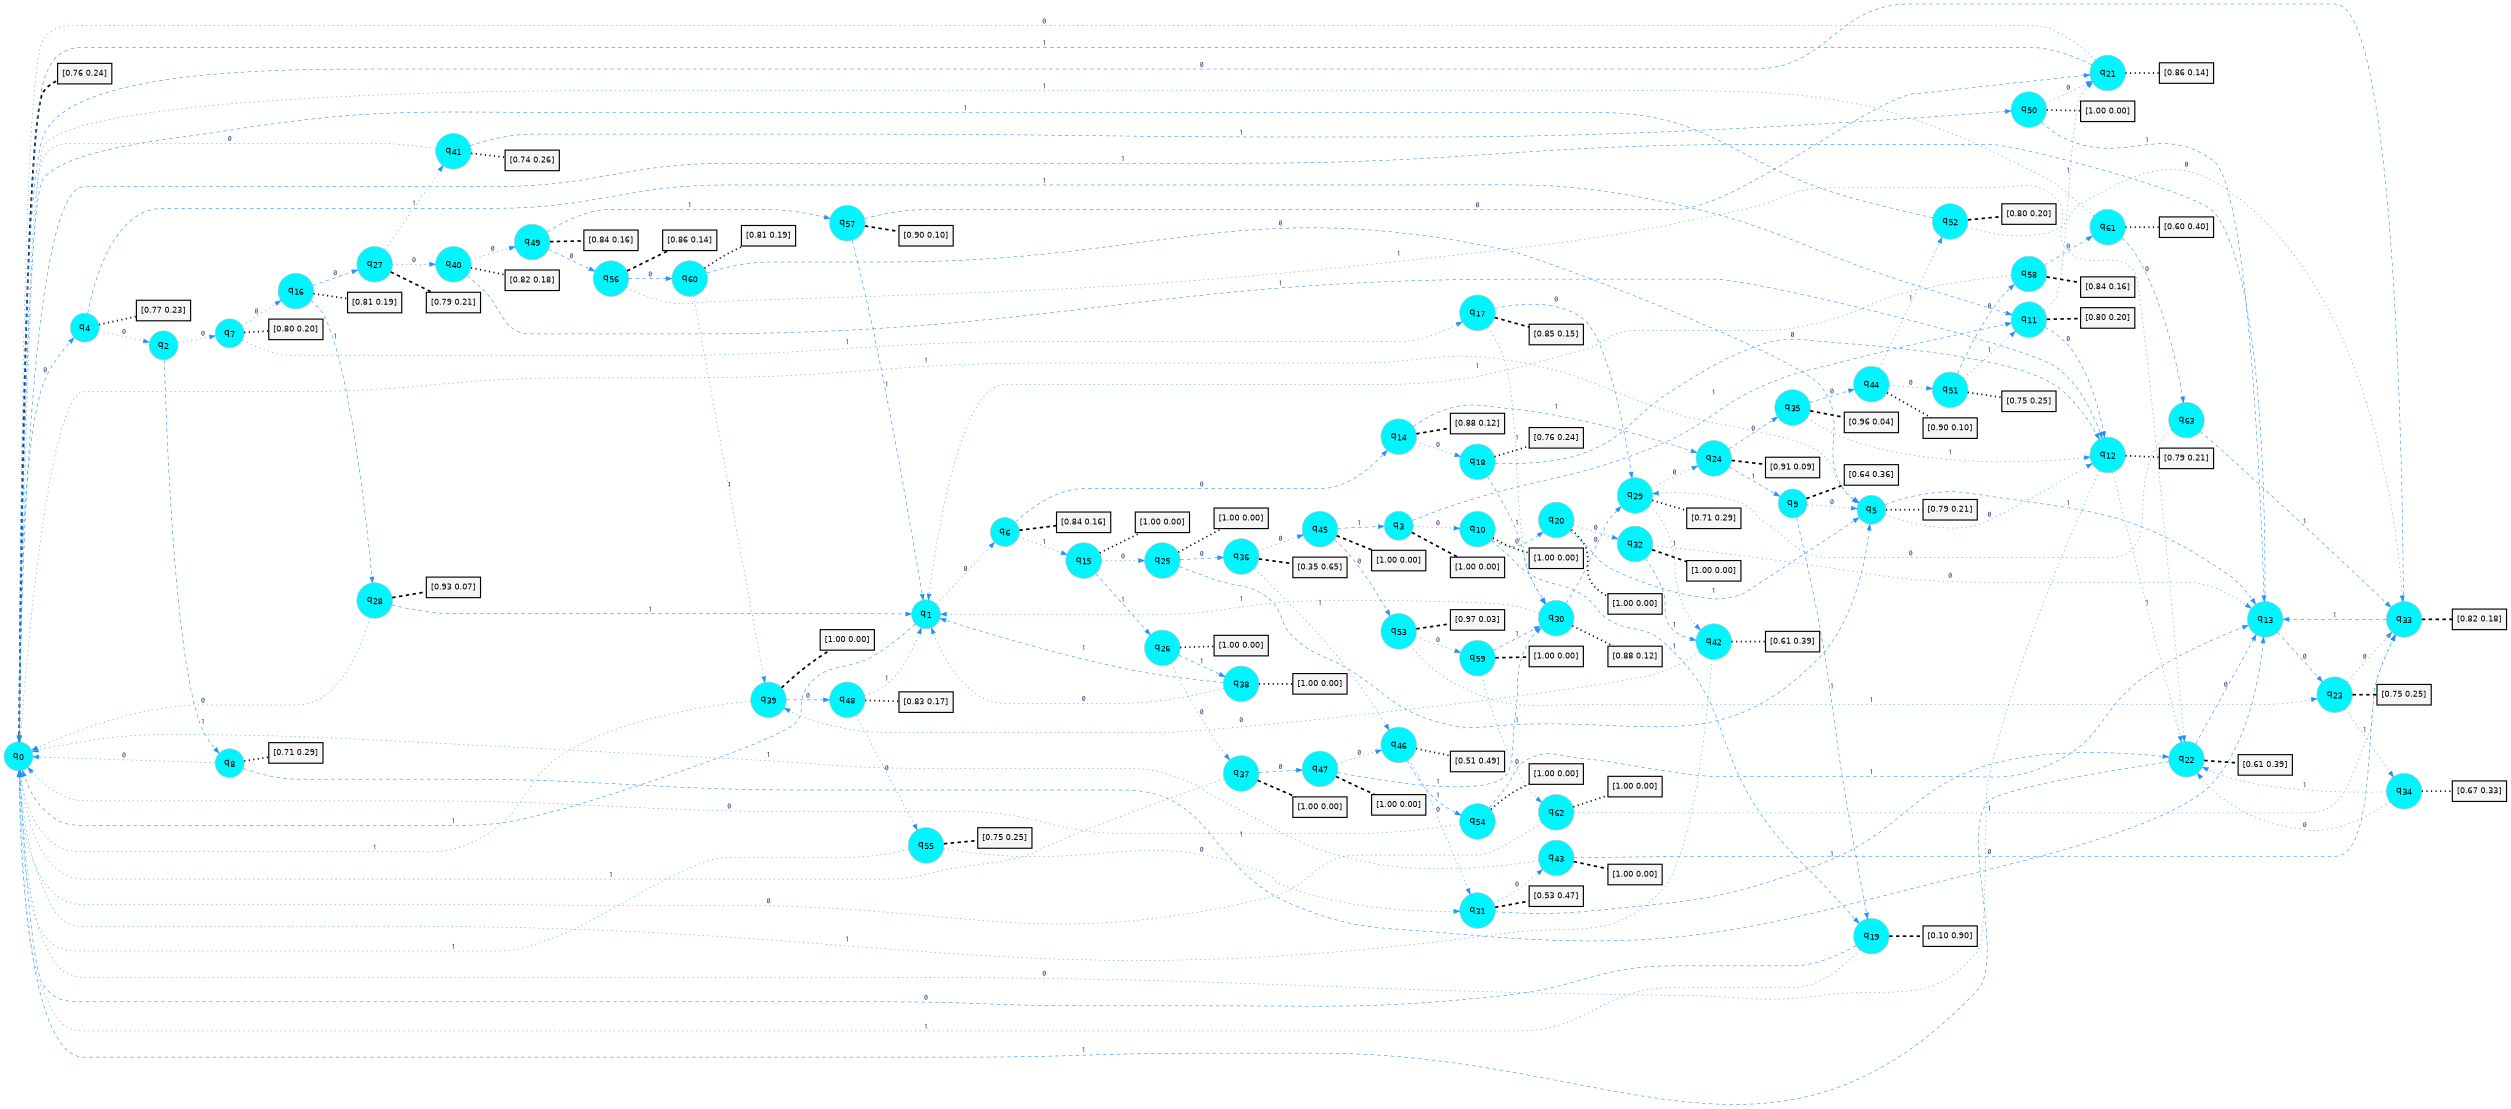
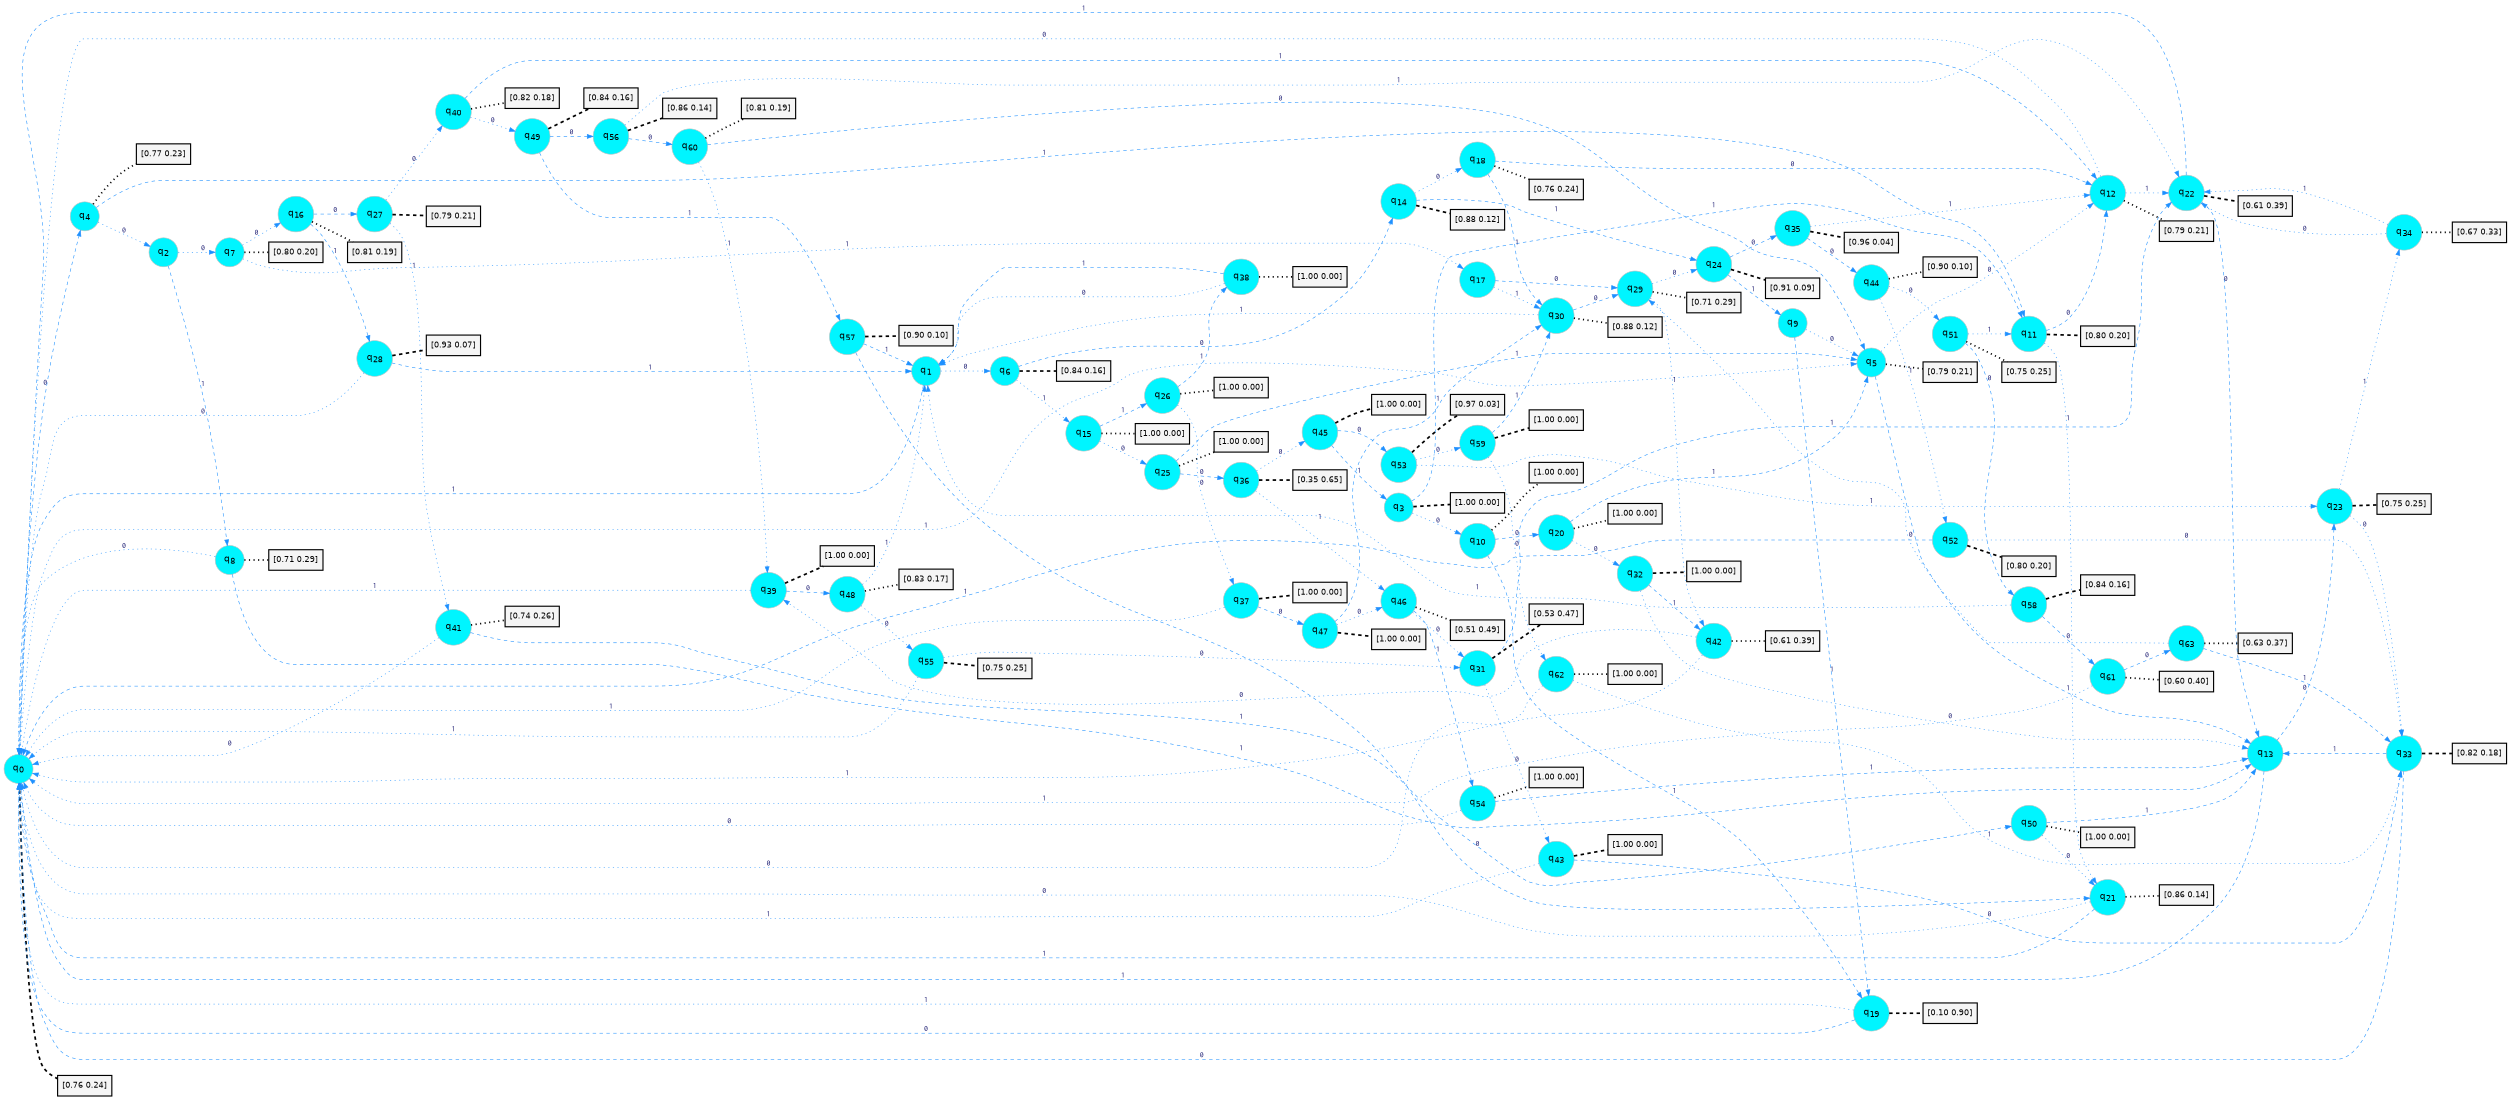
node "[0.85 0.15]": removed
node "[0.64 0.36]": removed
node "[0.63 0.37]": added
